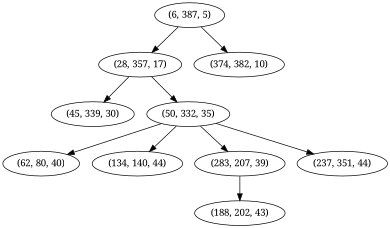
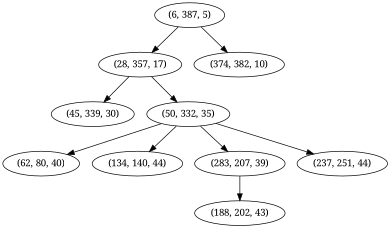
node "(237, 351, 44)": label "(237, 351, 44)" -> "(237, 251, 44)"
